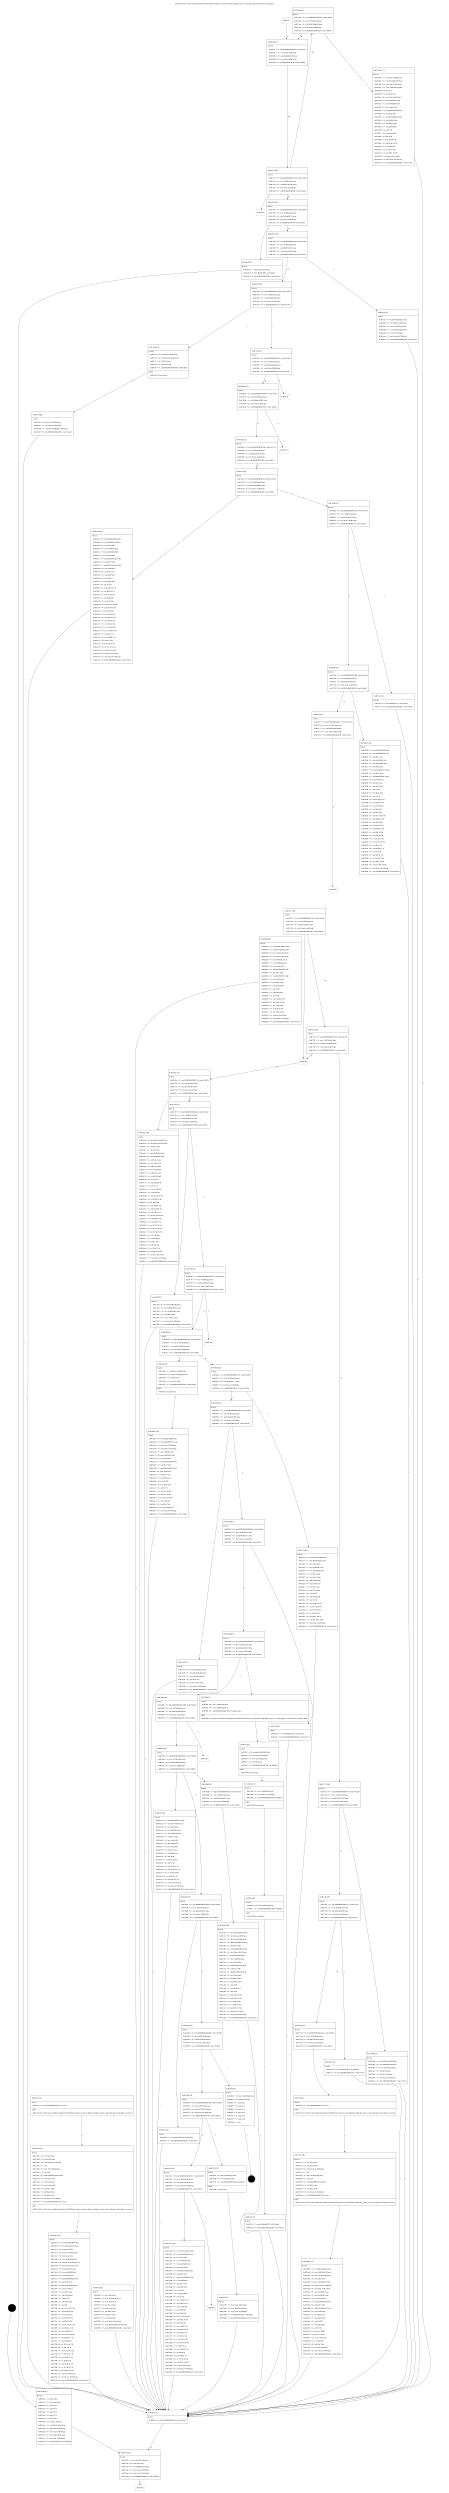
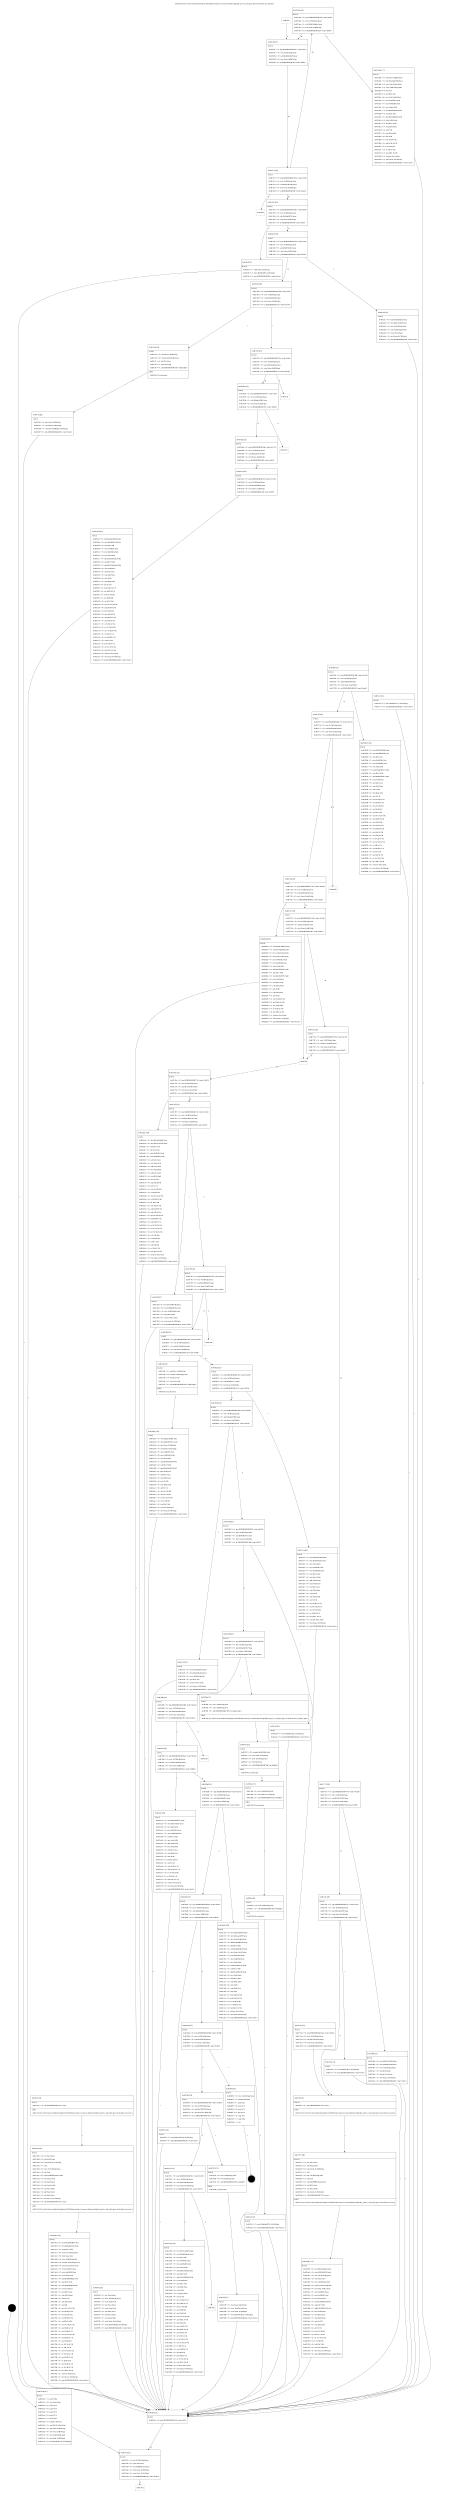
node "0x4016dd [25]": removed
node "0x401728 [25]": added
edge "0x40189f [25]" -> "0x4018d1 [25]": now "0x4018b8 [25]" -> "0x4018d1 [25]"
edge "0x40178c [25]" -> "0x4017a5 [25]": now "0x40178c [25]" -> "0x401b6c [5]"
